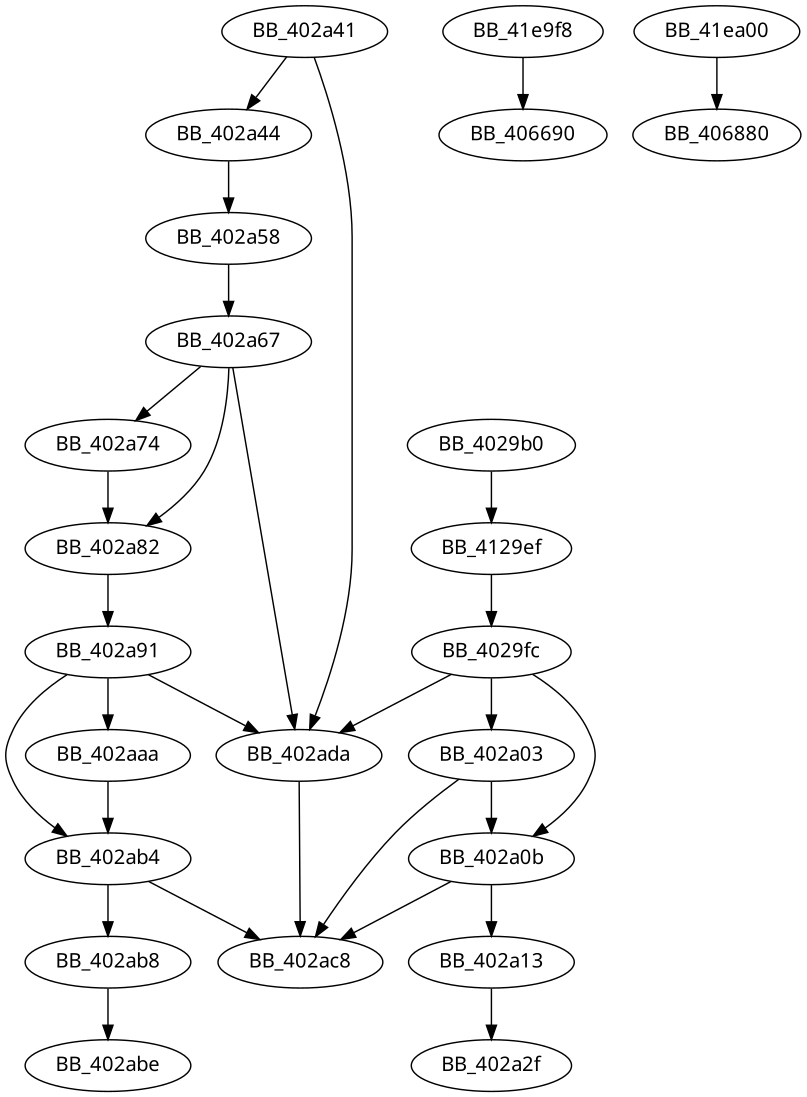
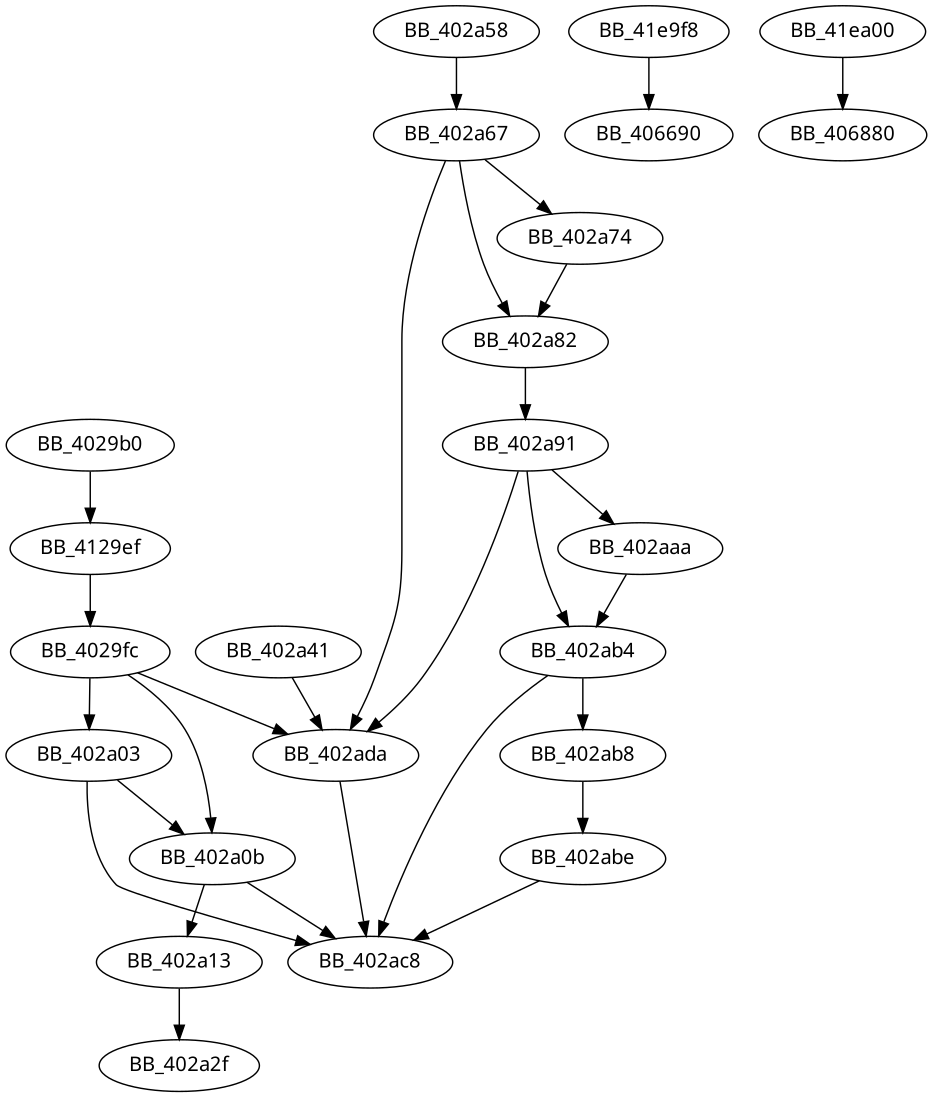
node "BB_402a44": removed
edge "BB_402abe" -> "BB_402ac8": added
